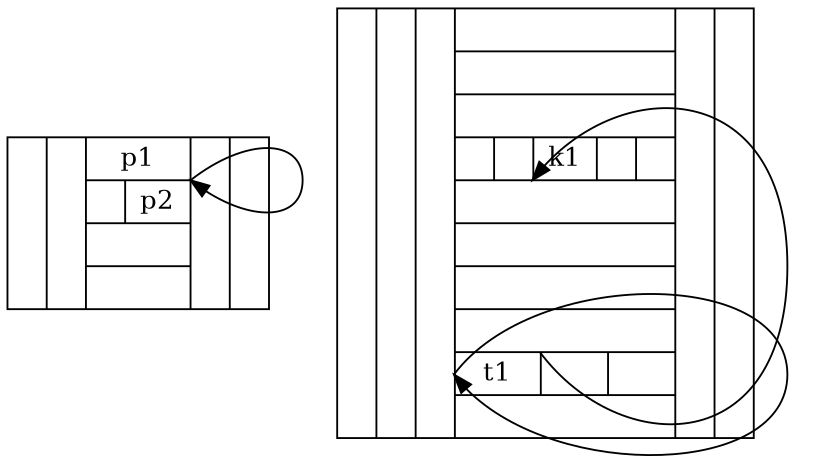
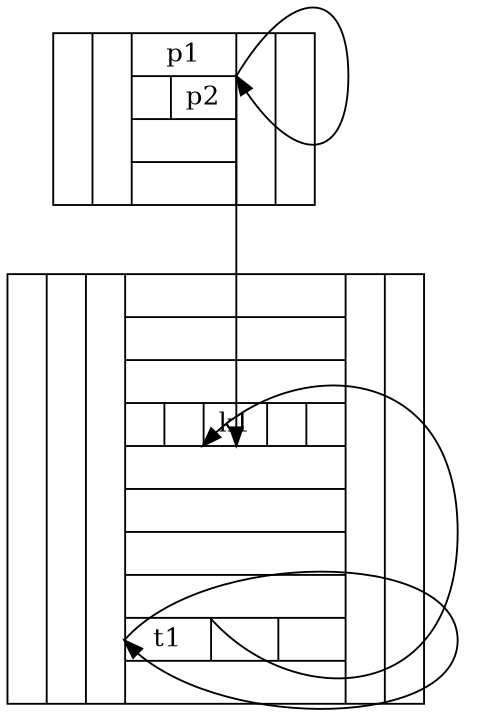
edge "p1" -> "k1": added
